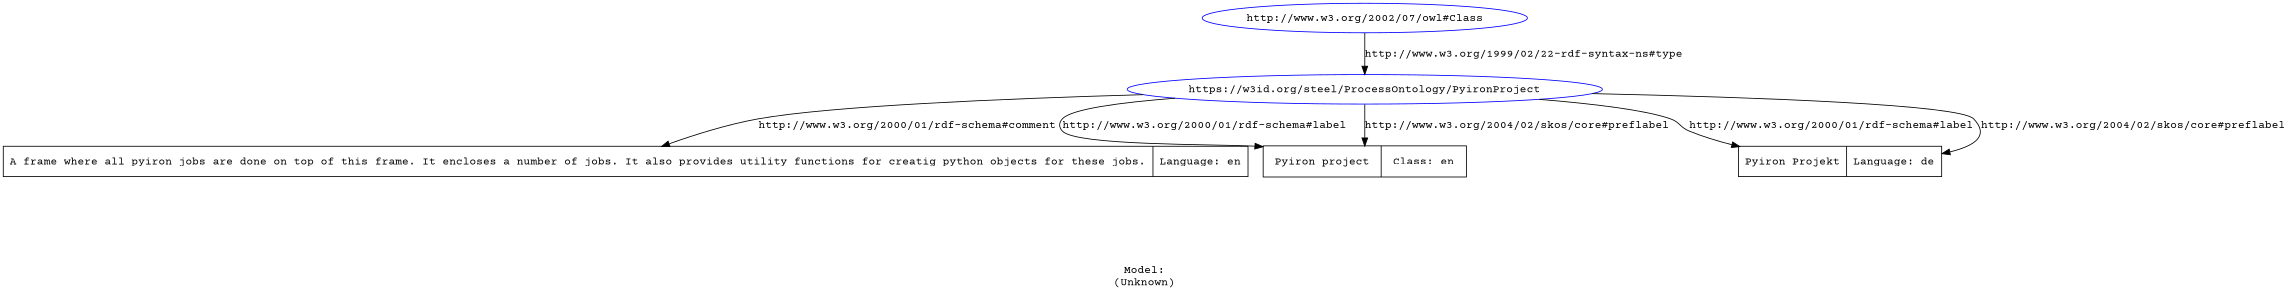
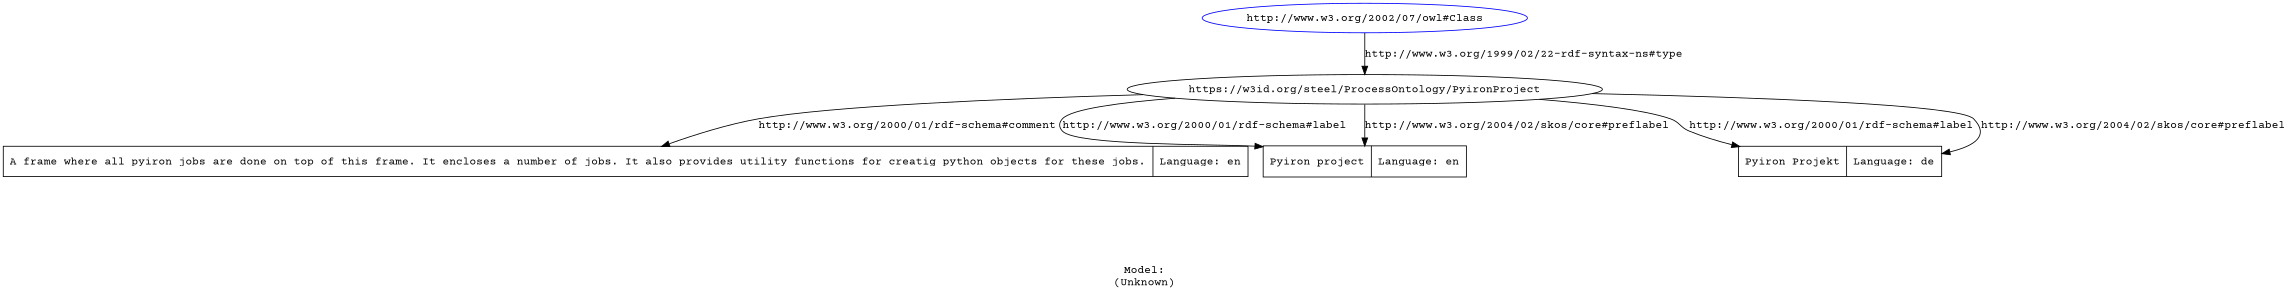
node "https://w3id.org/steel/ProcessOntology/PyironProject": color blue -> black
node "Pyiron project": text "Class: en" -> "Language: en"
